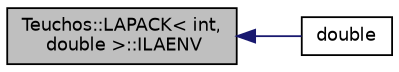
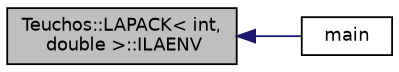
node "double": label "double" -> "main"
